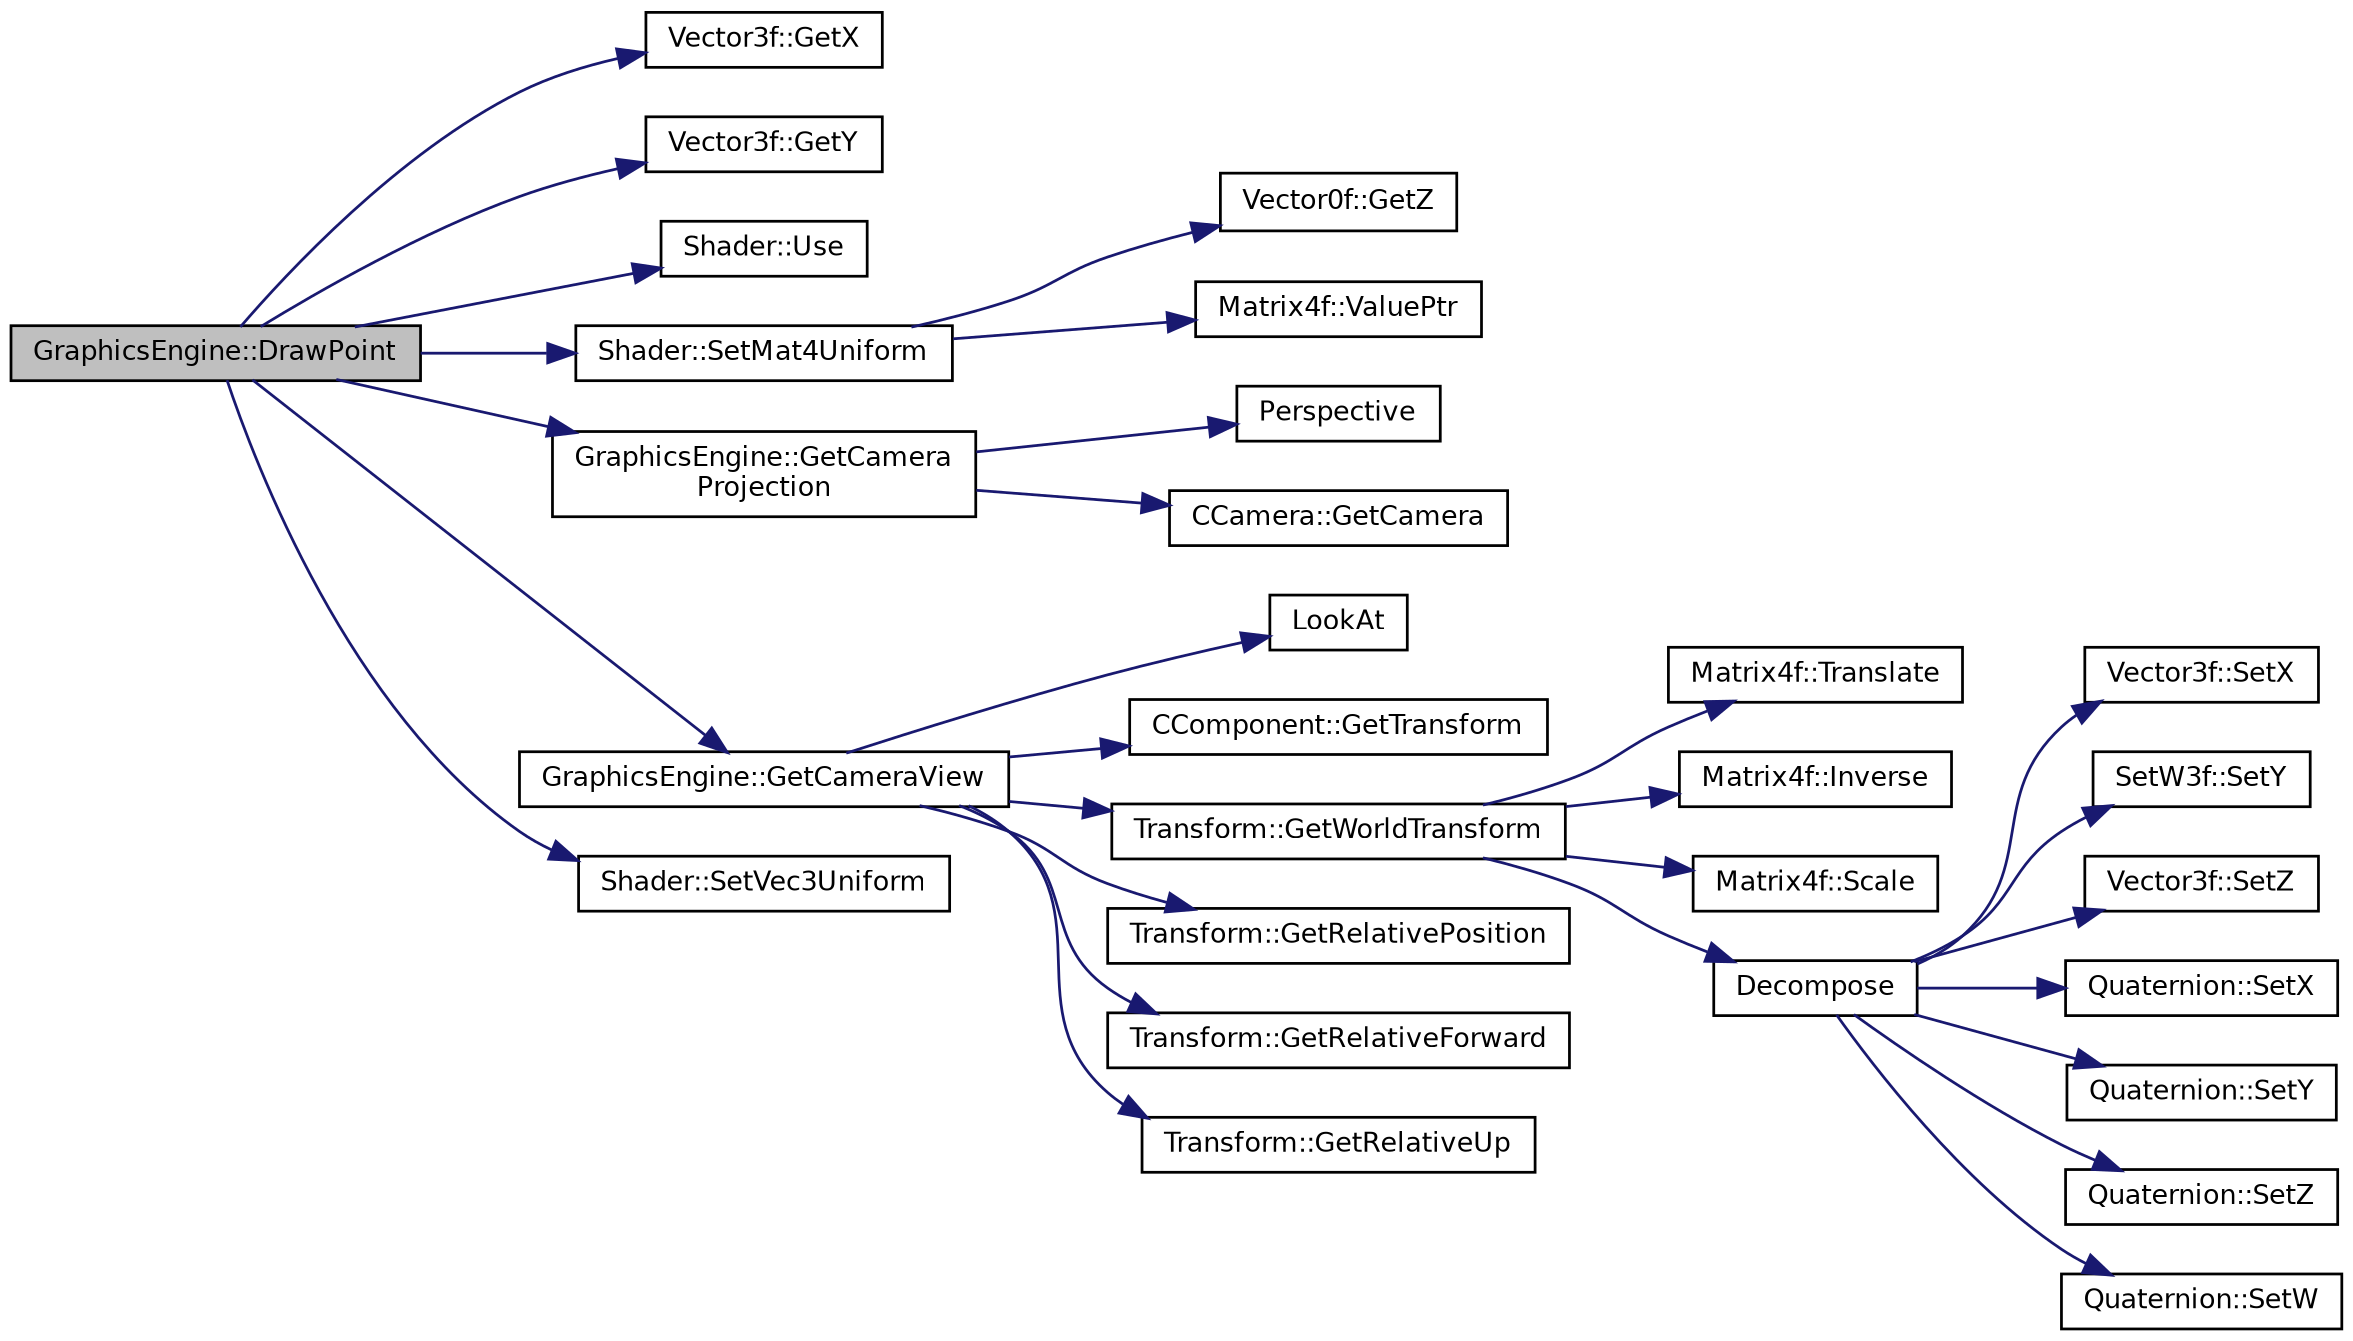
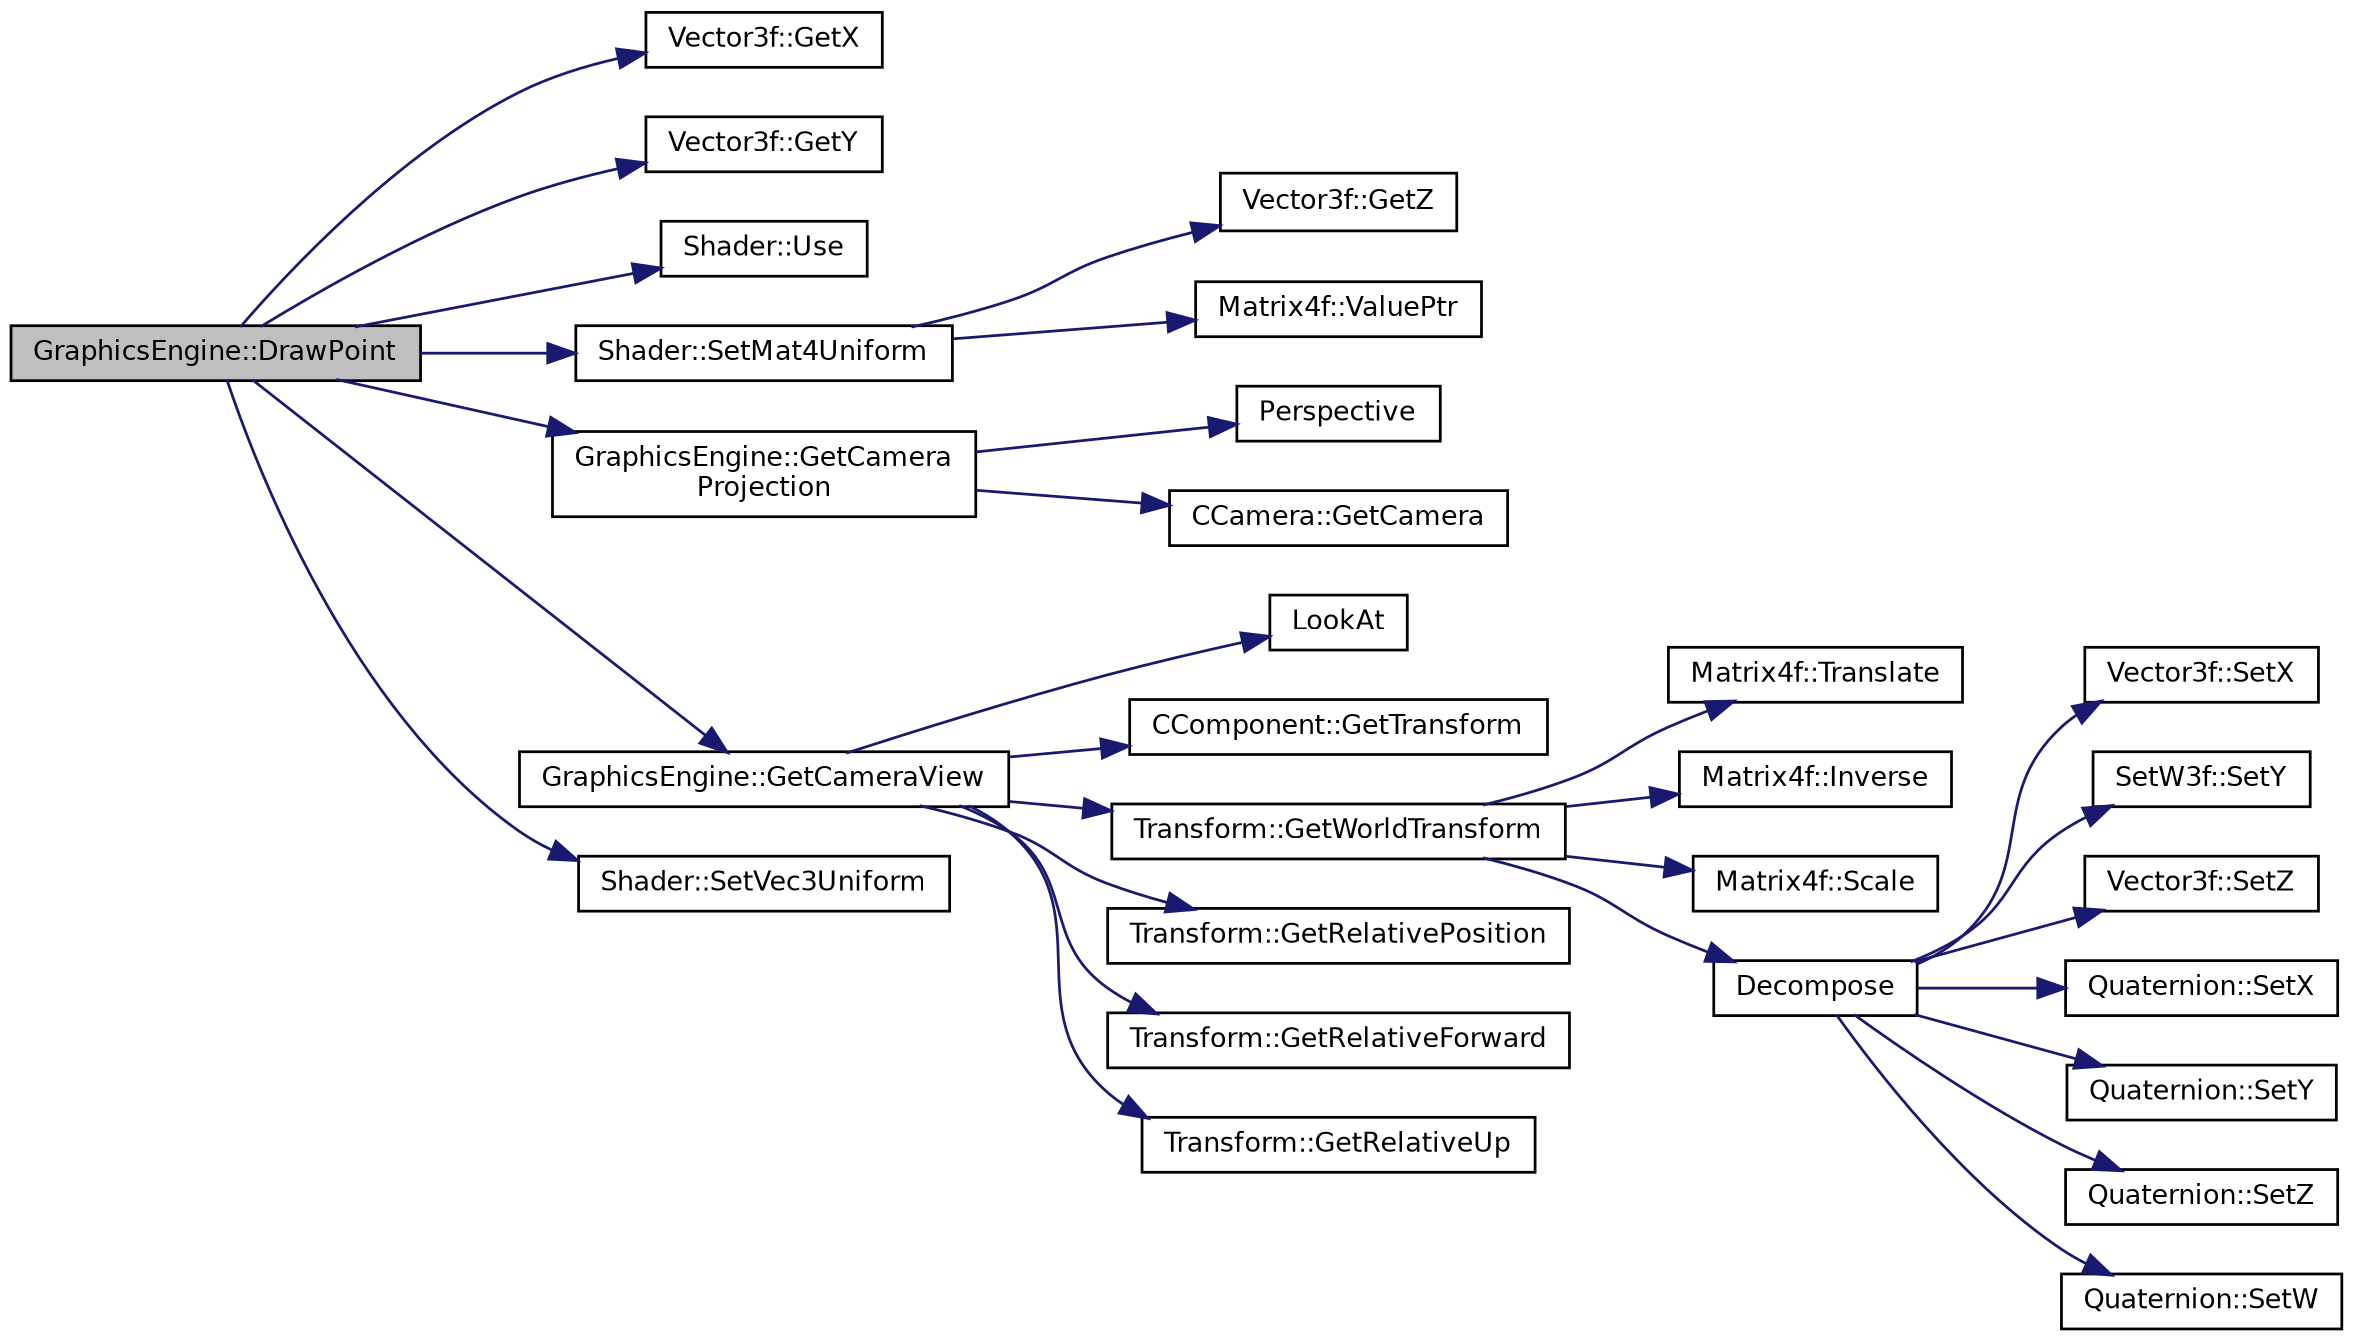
node "Vector0f::GetZ": label "Vector0f::GetZ" -> "Vector3f::GetZ"
